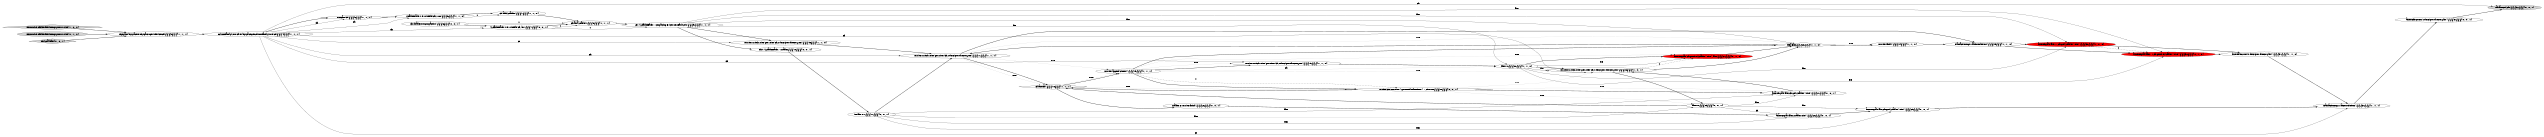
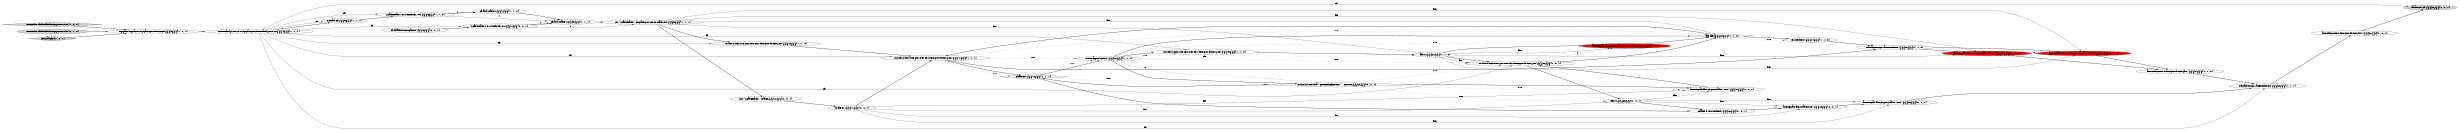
node "truncate(cfs)@@@5@@@['1', '1', '1']": shape diamond -> ellipse
edge "cfs.disableAutoCompaction()@@@6@@@['0', '0', '1']" -> "cfs.addSSTable(s)@@@8@@@['1', '1', '1']": now "SSTableReader s = writeFile(cfs,1000)@@@6@@@['1', '1', '0']" -> "cfs.addSSTable(s)@@@8@@@['1', '1', '1']"
edge "files++@@@23@@@['0', '0', '1']" -> "ci.hasNext()@@@18@@@['1', '1', '1']": now "files++@@@23@@@['0', '0', '1']" -> "sstables = rewriter.finish()@@@26@@@['0', '0', '1']"
edge "files++@@@23@@@['0', '0', '1']" -> "assertEquals(files,sstables.size())@@@28@@@['0', '0', '1']": label "cfs" -> "files"
